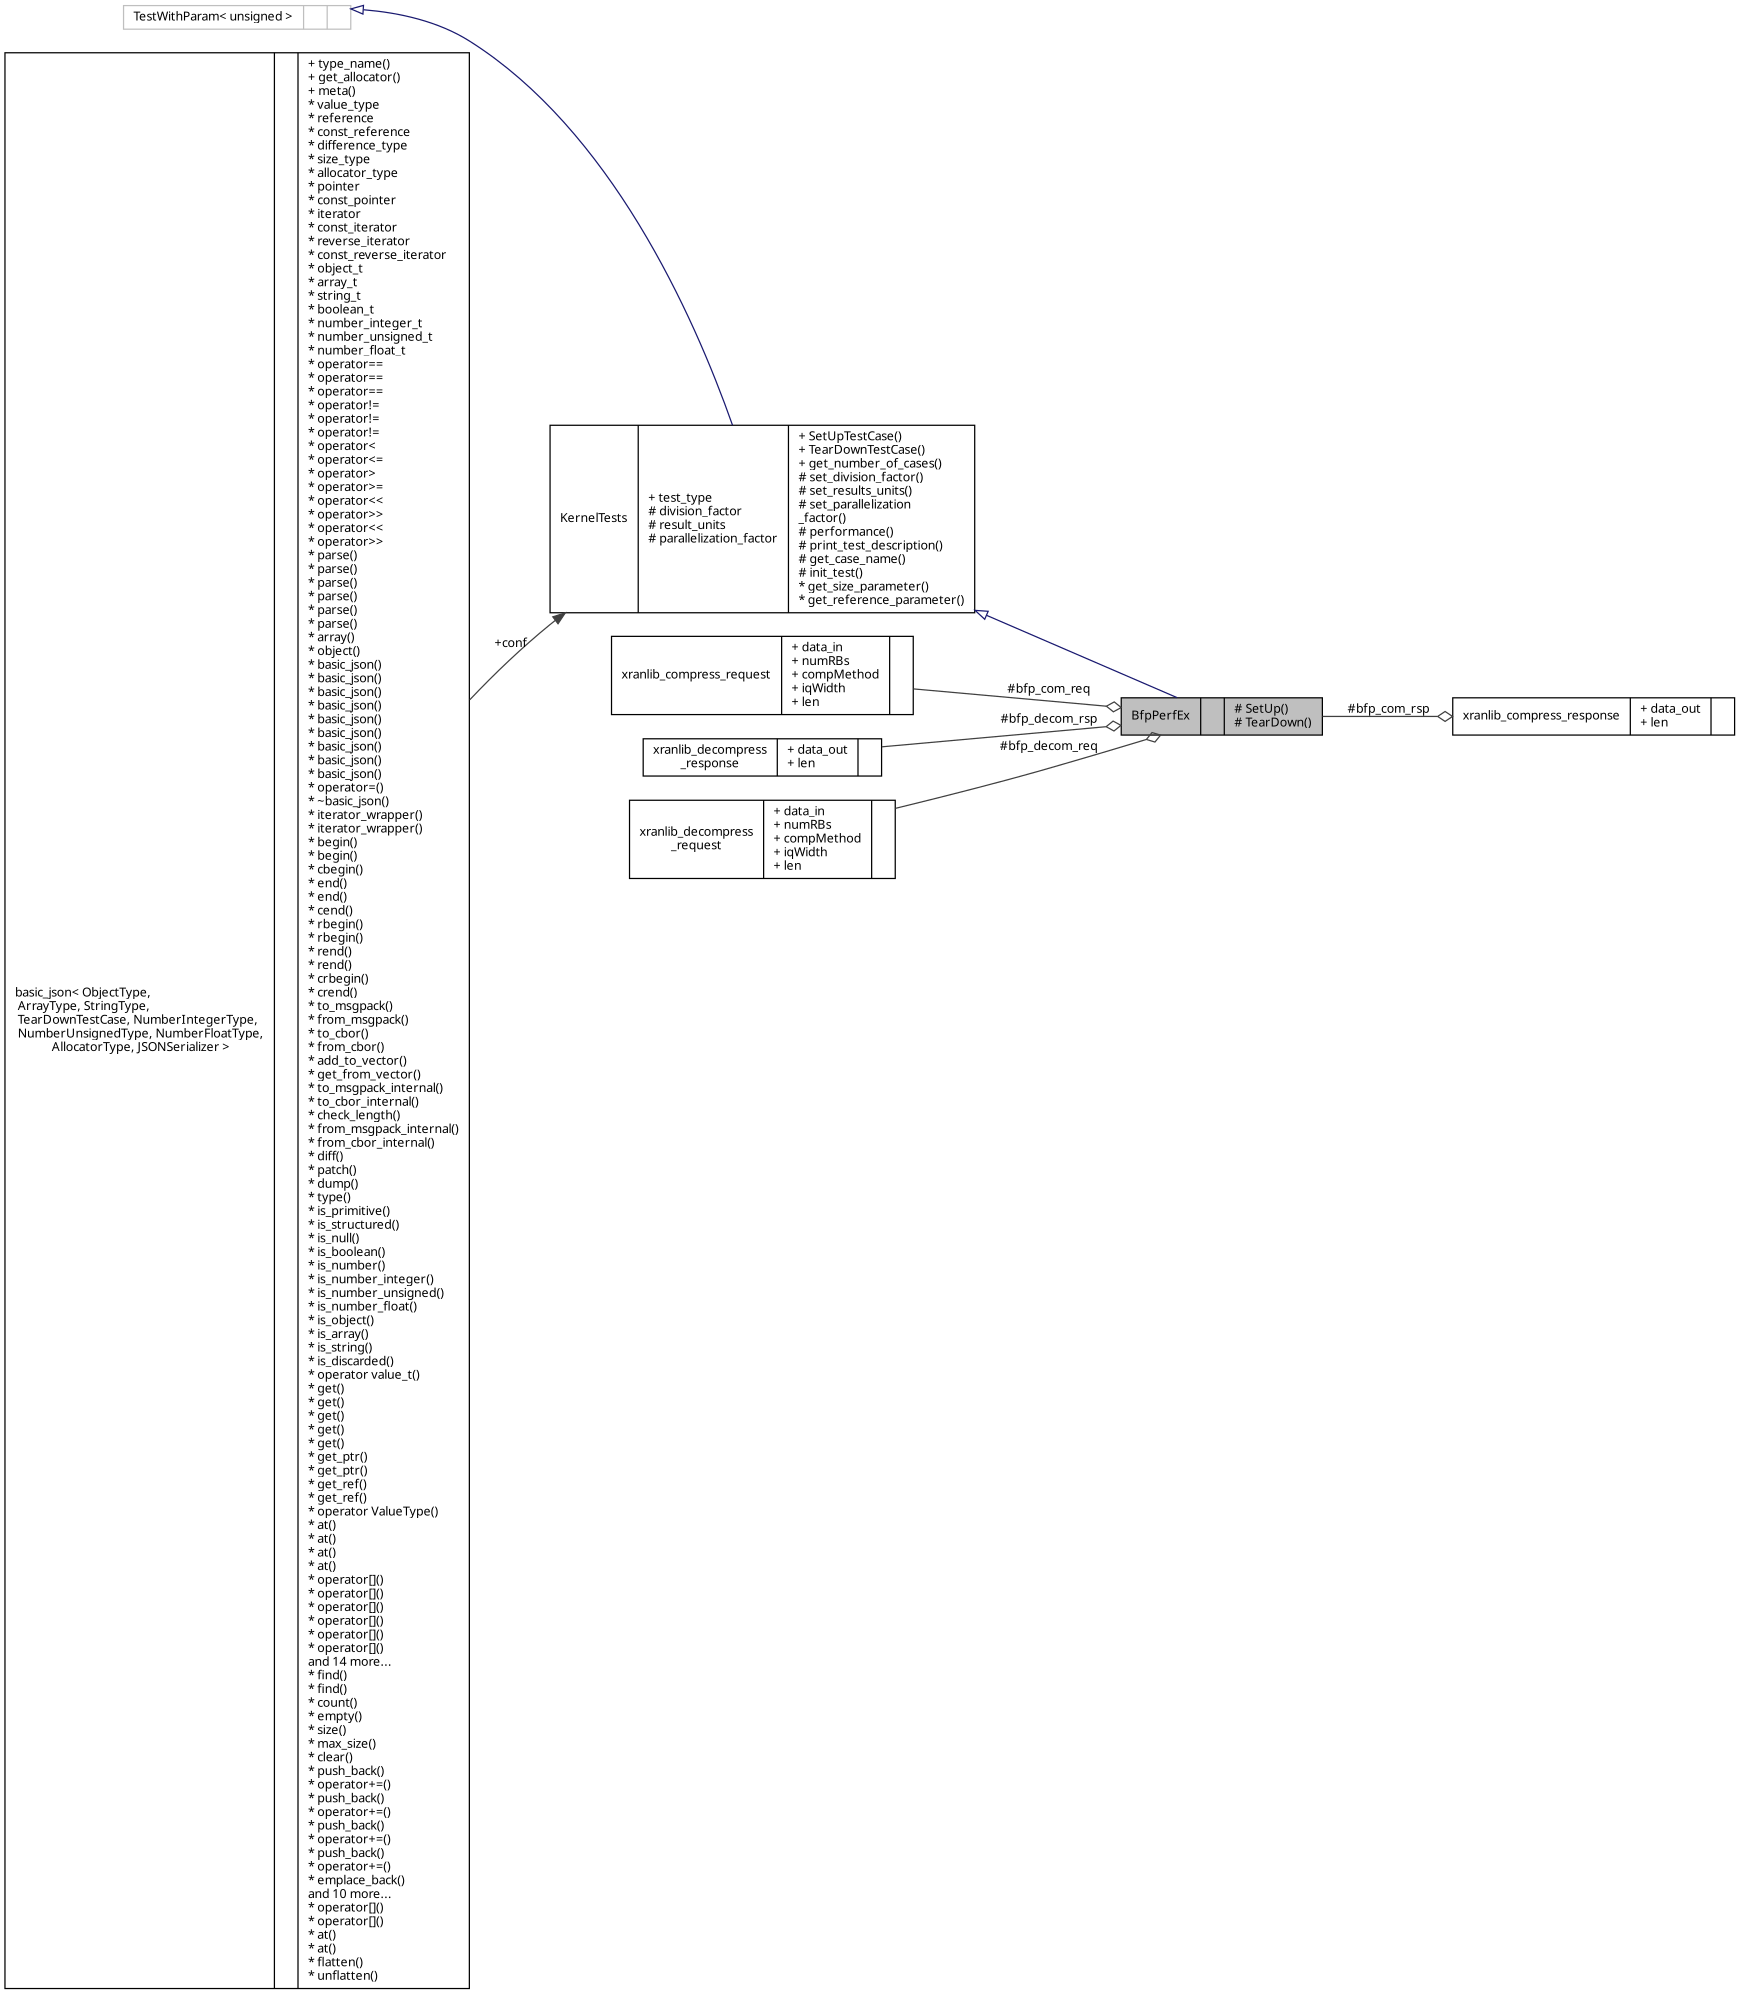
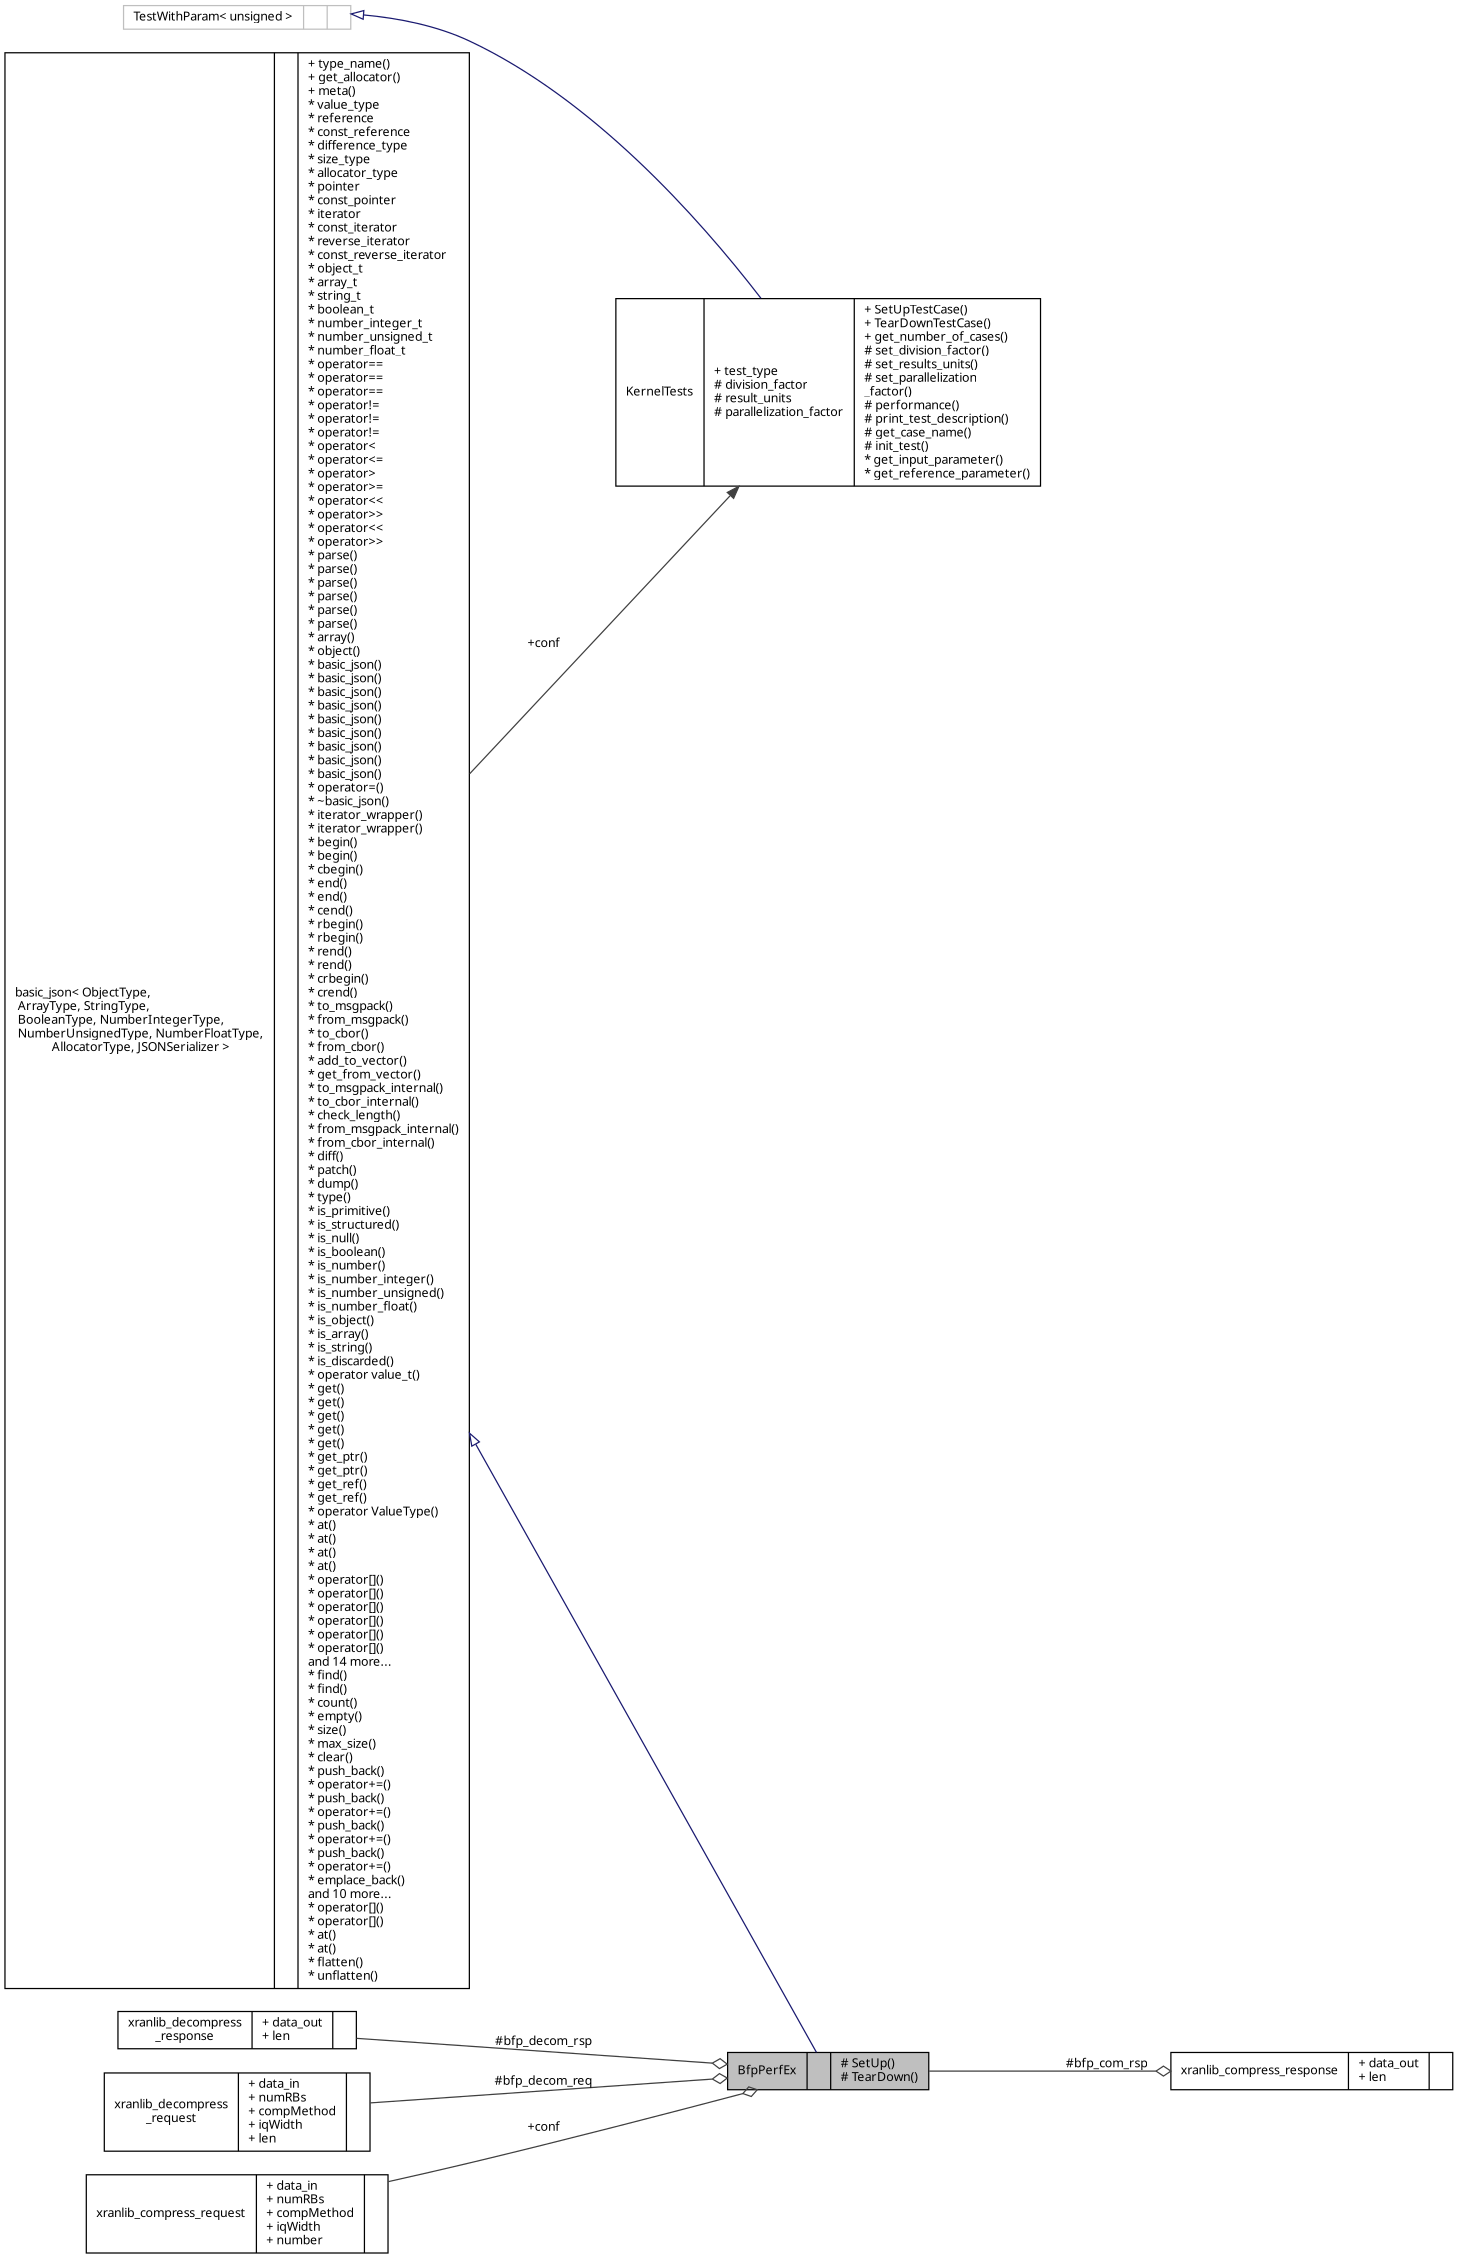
node "KernelTests": text "* get_size_parameter()" -> "* get_input_parameter()"
edge "BfpPerfEx" -> "KernelTests": now "BfpPerfEx" -> "basic_json< ObjectType,"
edge "xranlib_compress_request" -> "BfpPerfEx": label " #bfp_com_req" -> " +conf"
node "xranlib_compress_request": text "+ len" -> "+ number"
node "basic_json< ObjectType,": text "TearDownTestCase, NumberIntegerType," -> "BooleanType, NumberIntegerType,"
